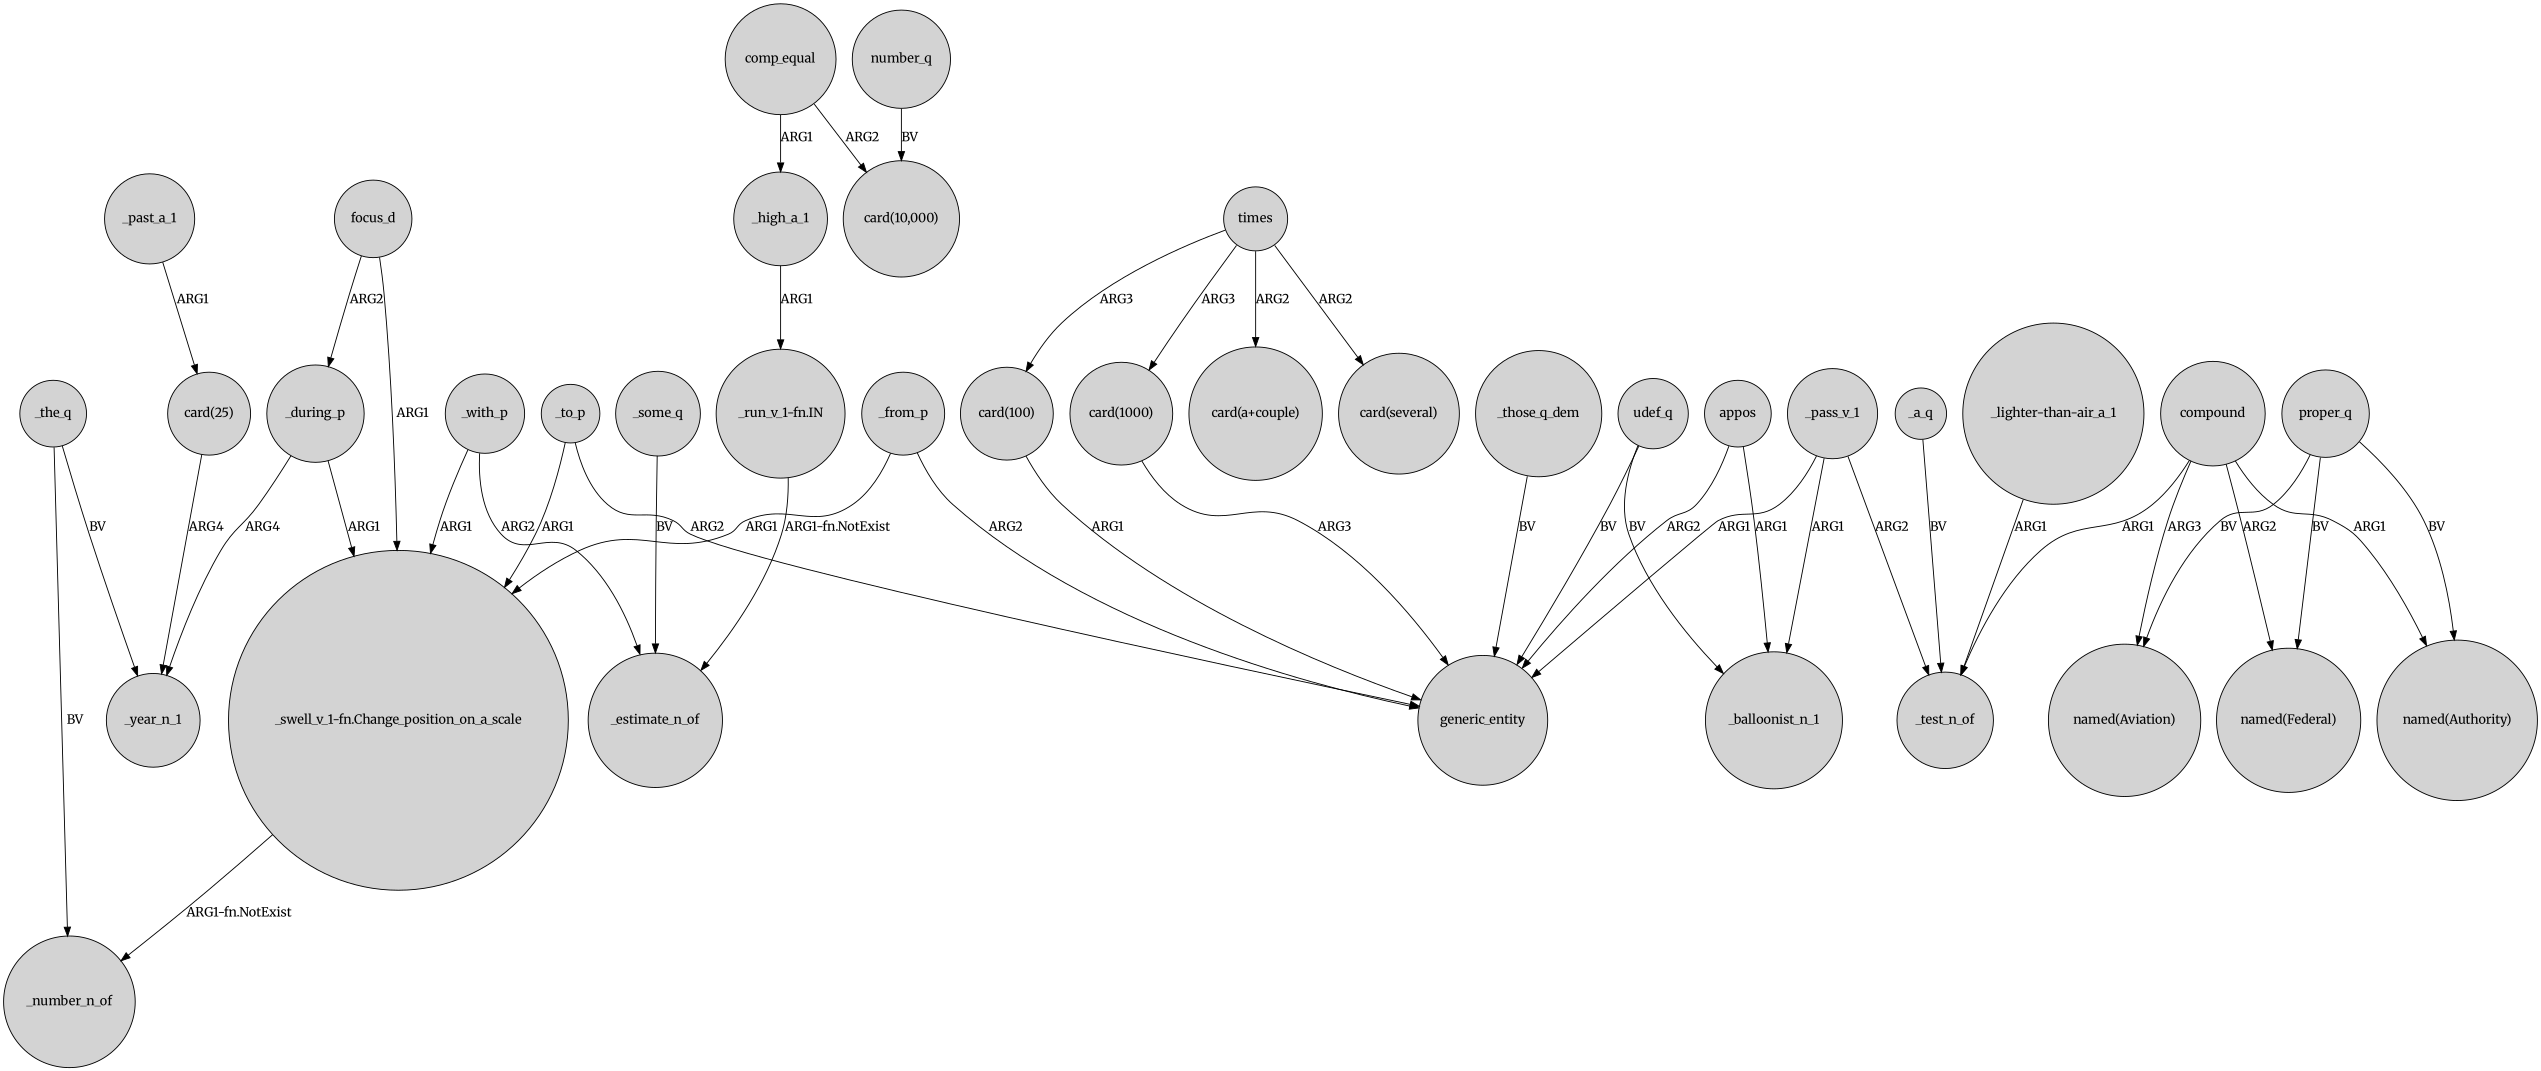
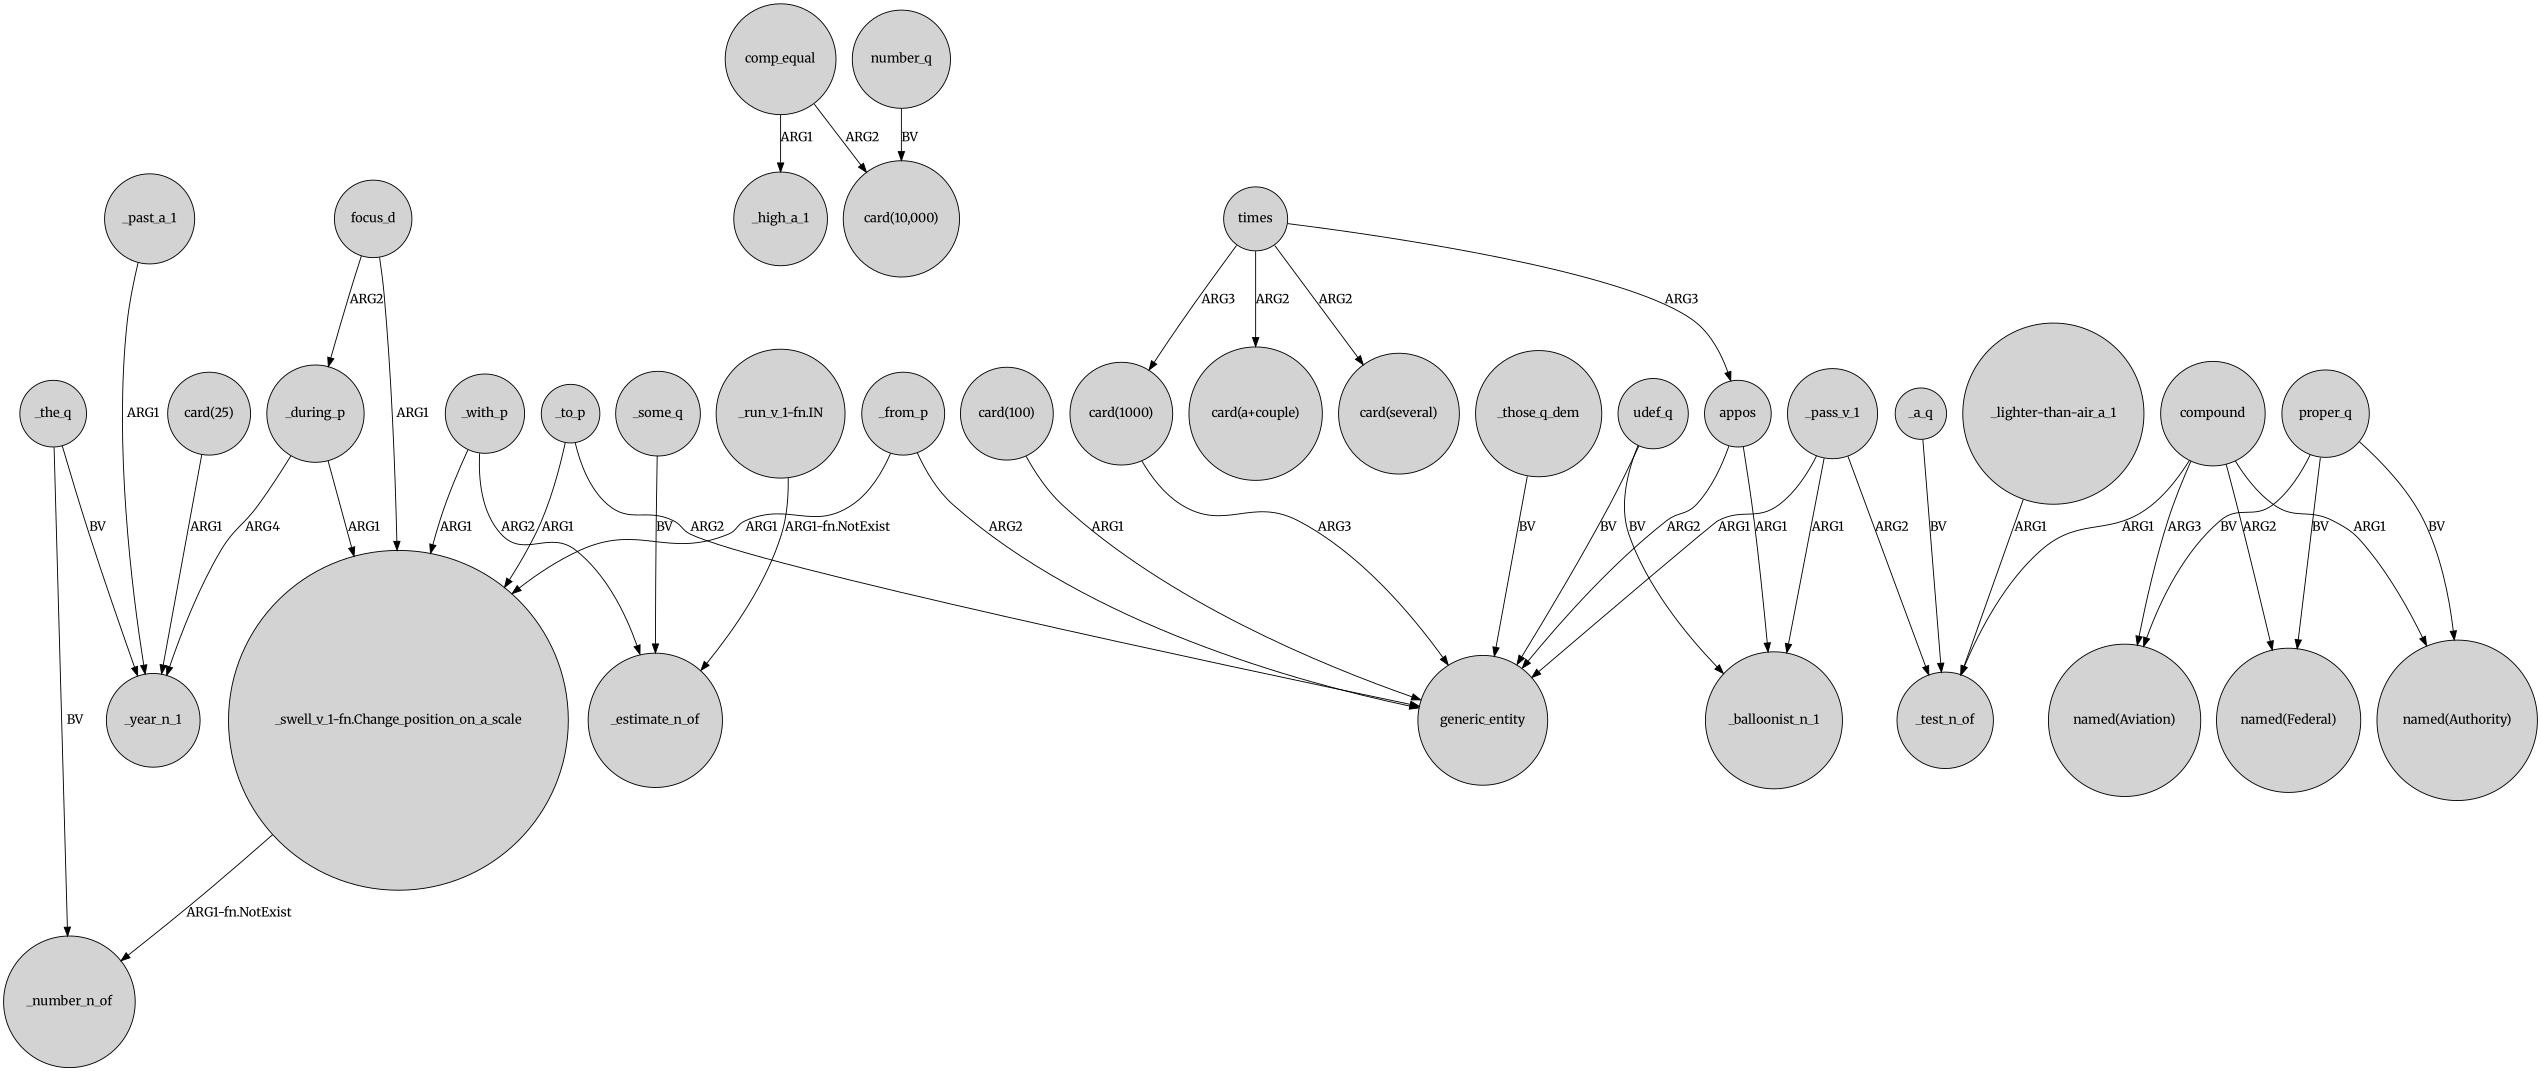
edge "times" -> "card(100)": now "times" -> "appos"
edge "_high_a_1" -> "_run_v_1-fn.IN": removed, label "ARG1"
edge "_past_a_1" -> "card(25)": now "_past_a_1" -> "_year_n_1"
edge "card(25)" -> "_year_n_1": label "ARG4" -> "ARG1"
